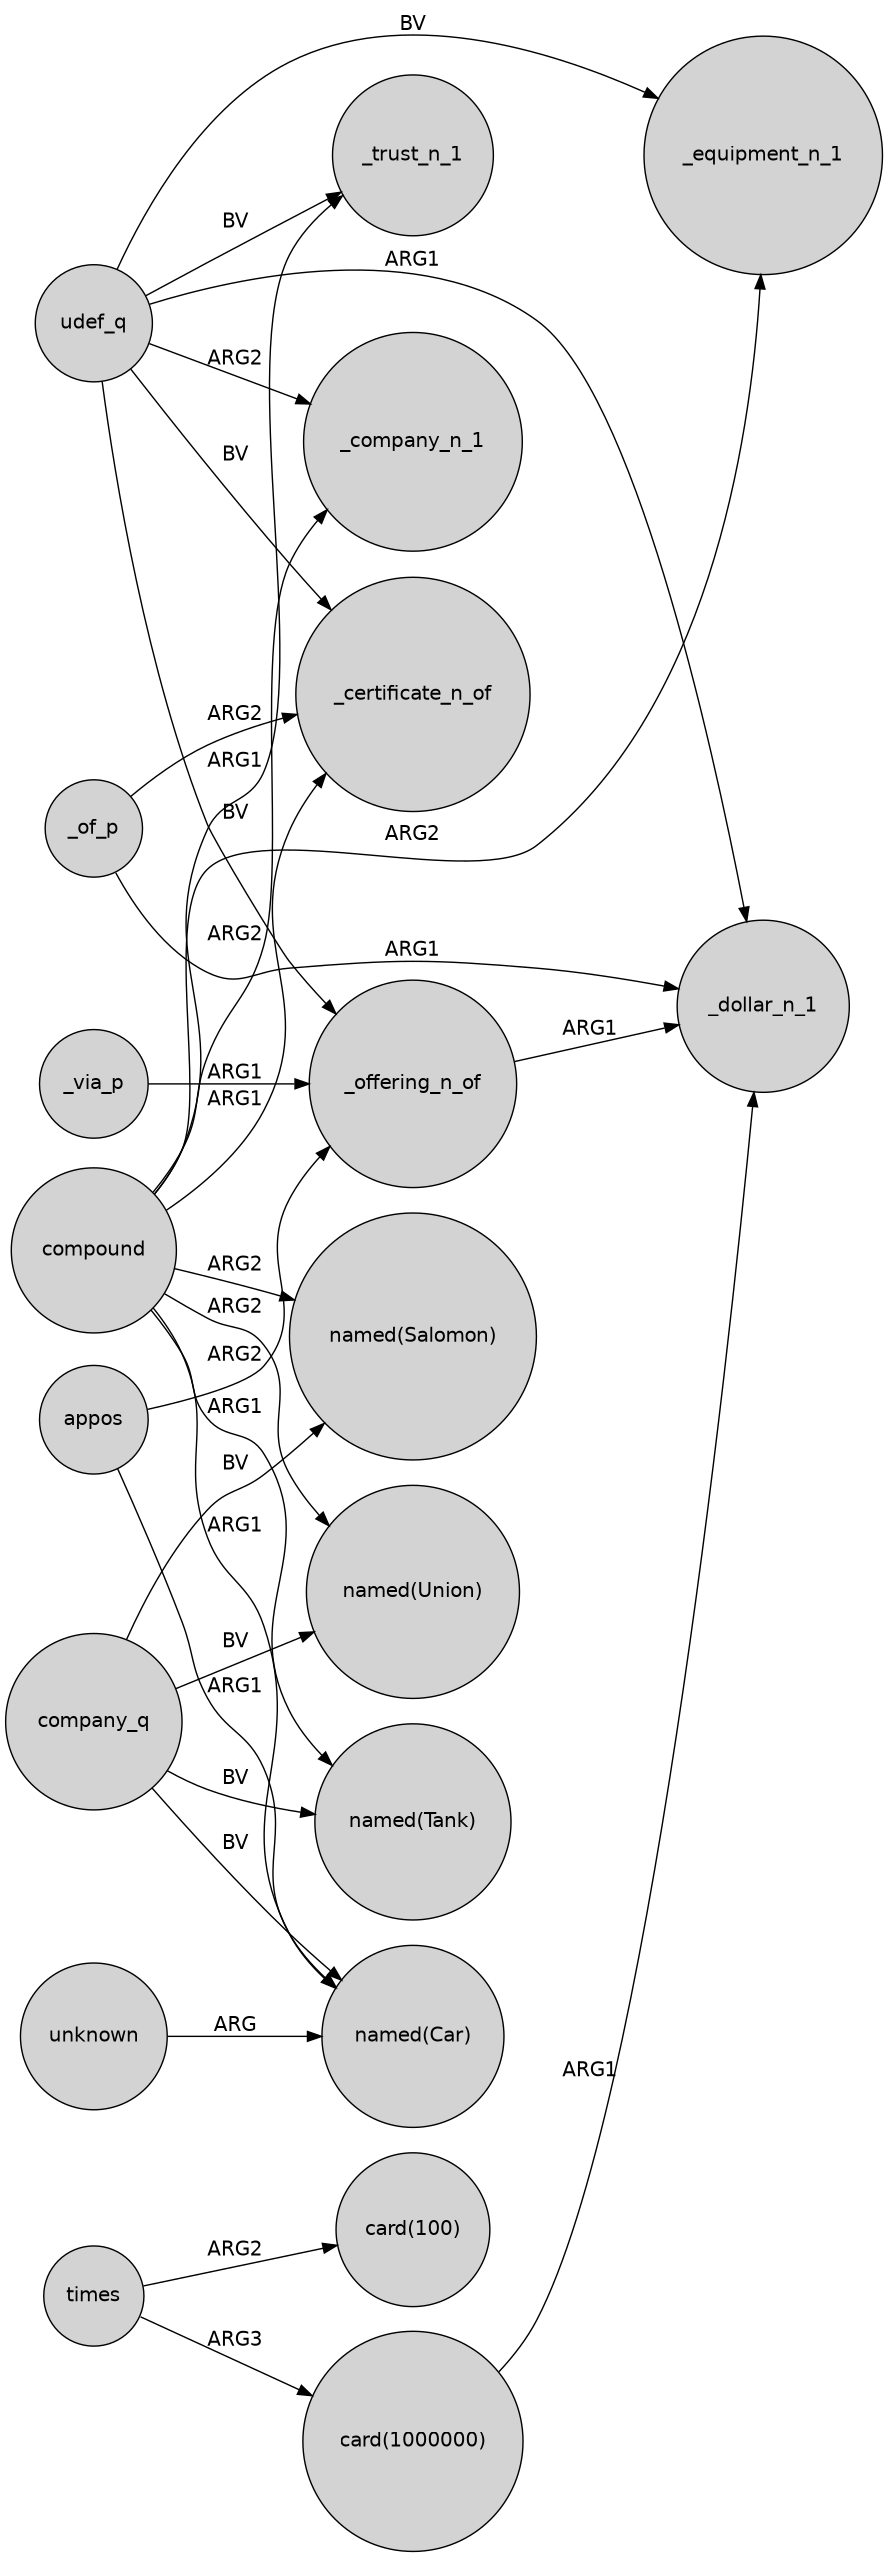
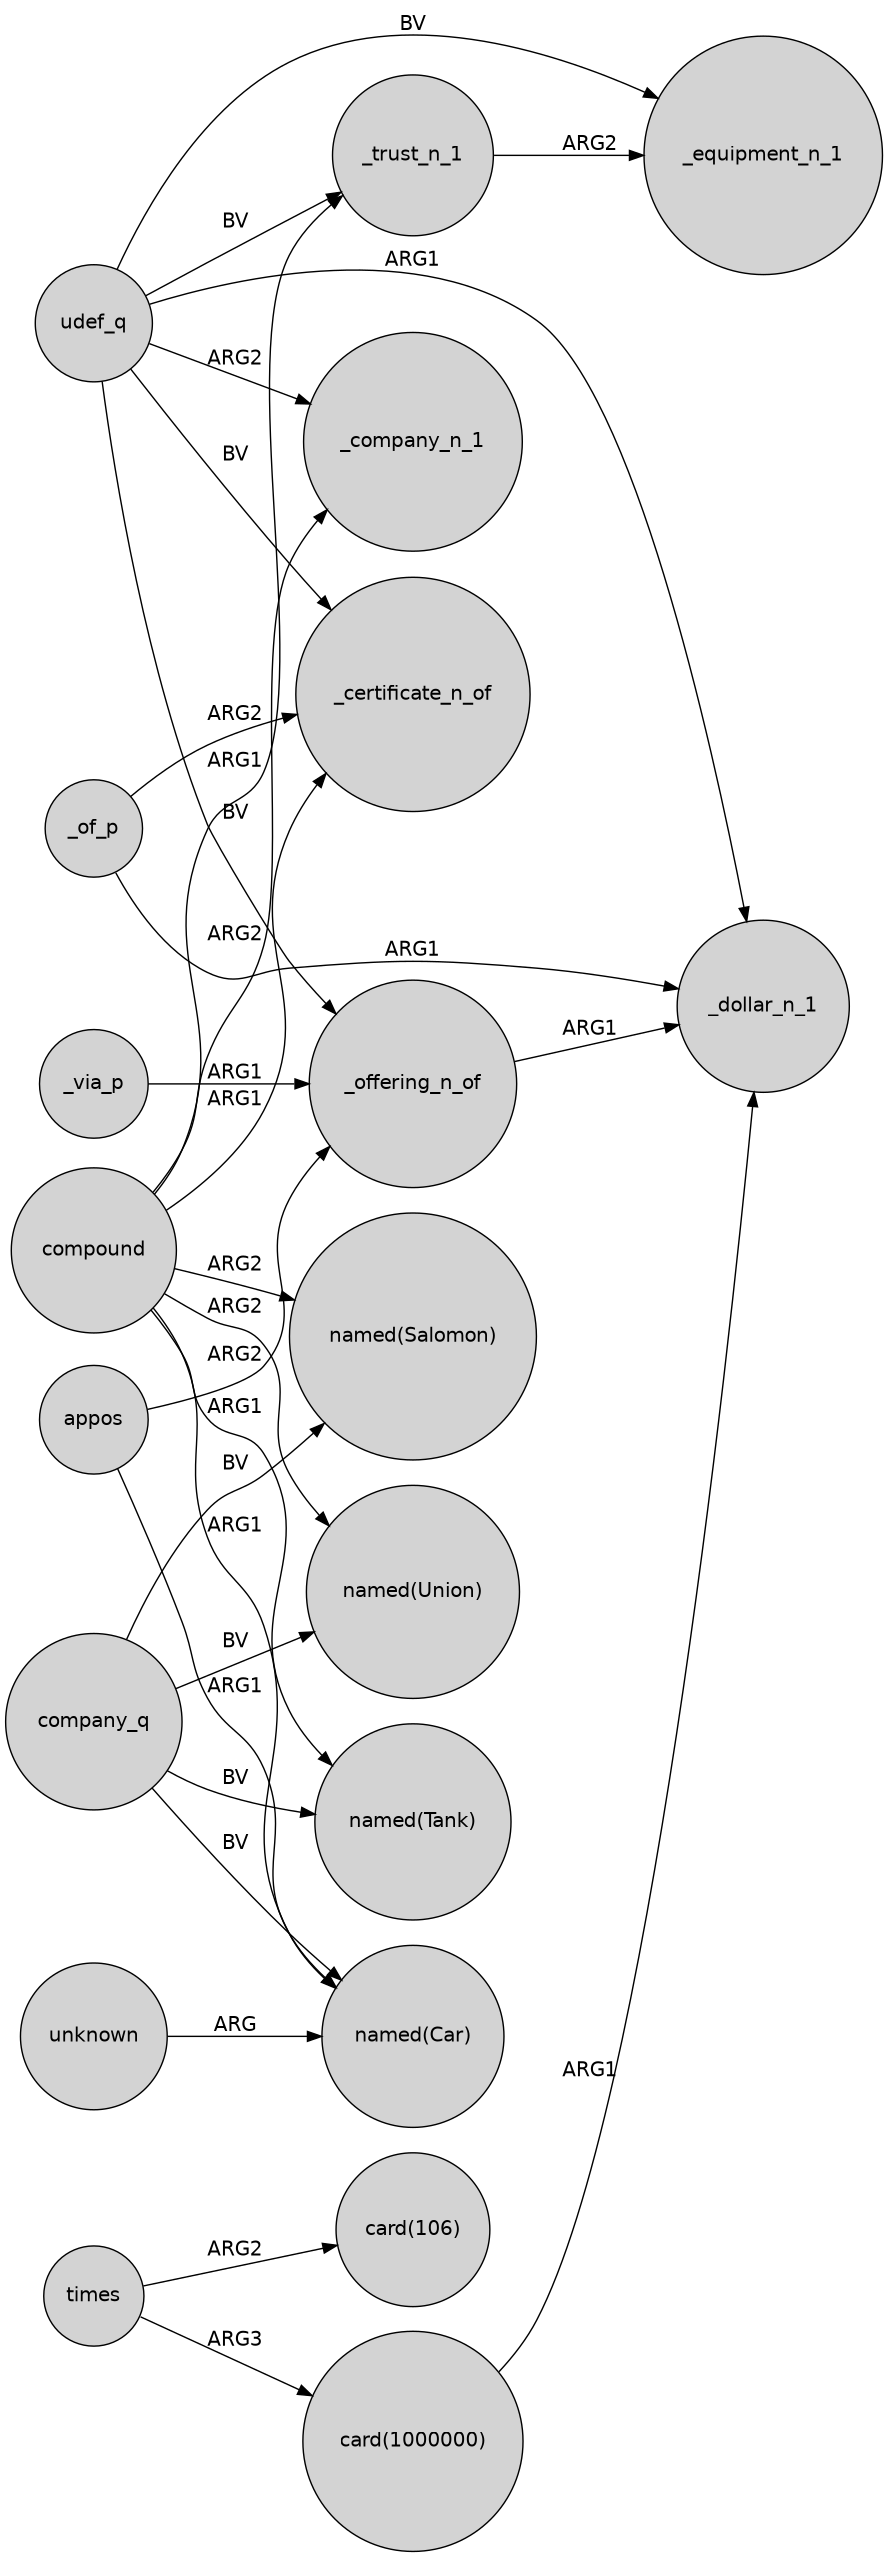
edge "compound" -> "_equipment_n_1": now "_trust_n_1" -> "_equipment_n_1"
node "card(100)": label "card(100)" -> "card(106)"
